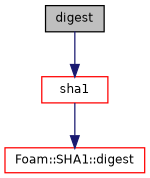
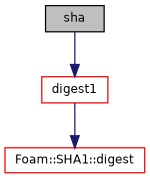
node "digest": label "digest" -> "sha"
node "sha1": label "sha1" -> "digest1"
